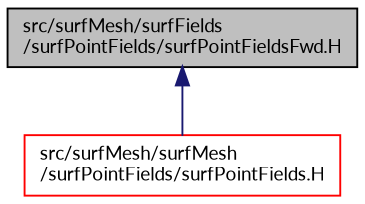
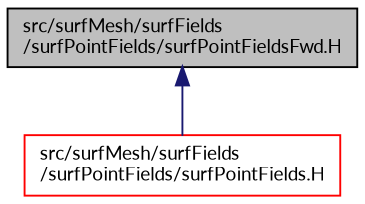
node "src/surfMesh/surfMesh /surfPointFields/surfPointFields.H": label "src/surfMesh/surfMesh /surfPointFields/surfPointFields.H" -> "src/surfMesh/surfFields /surfPointFields/surfPointFields.H"
